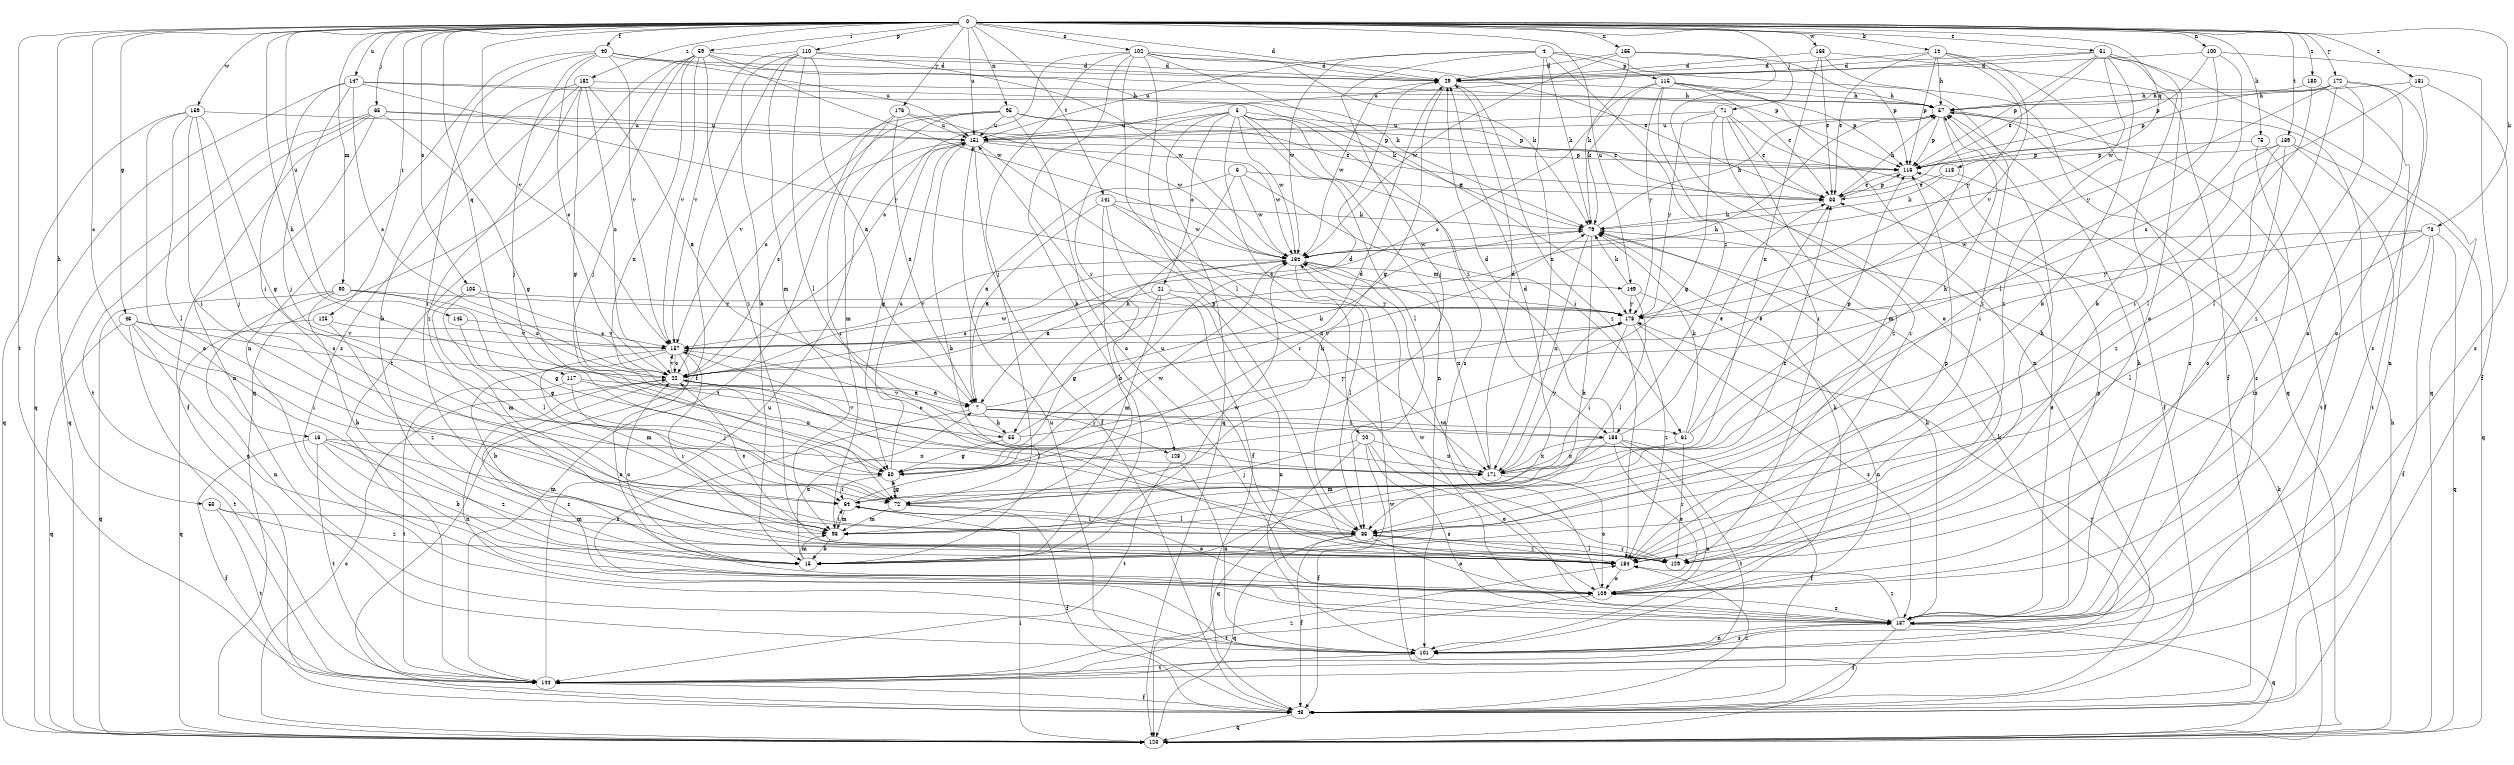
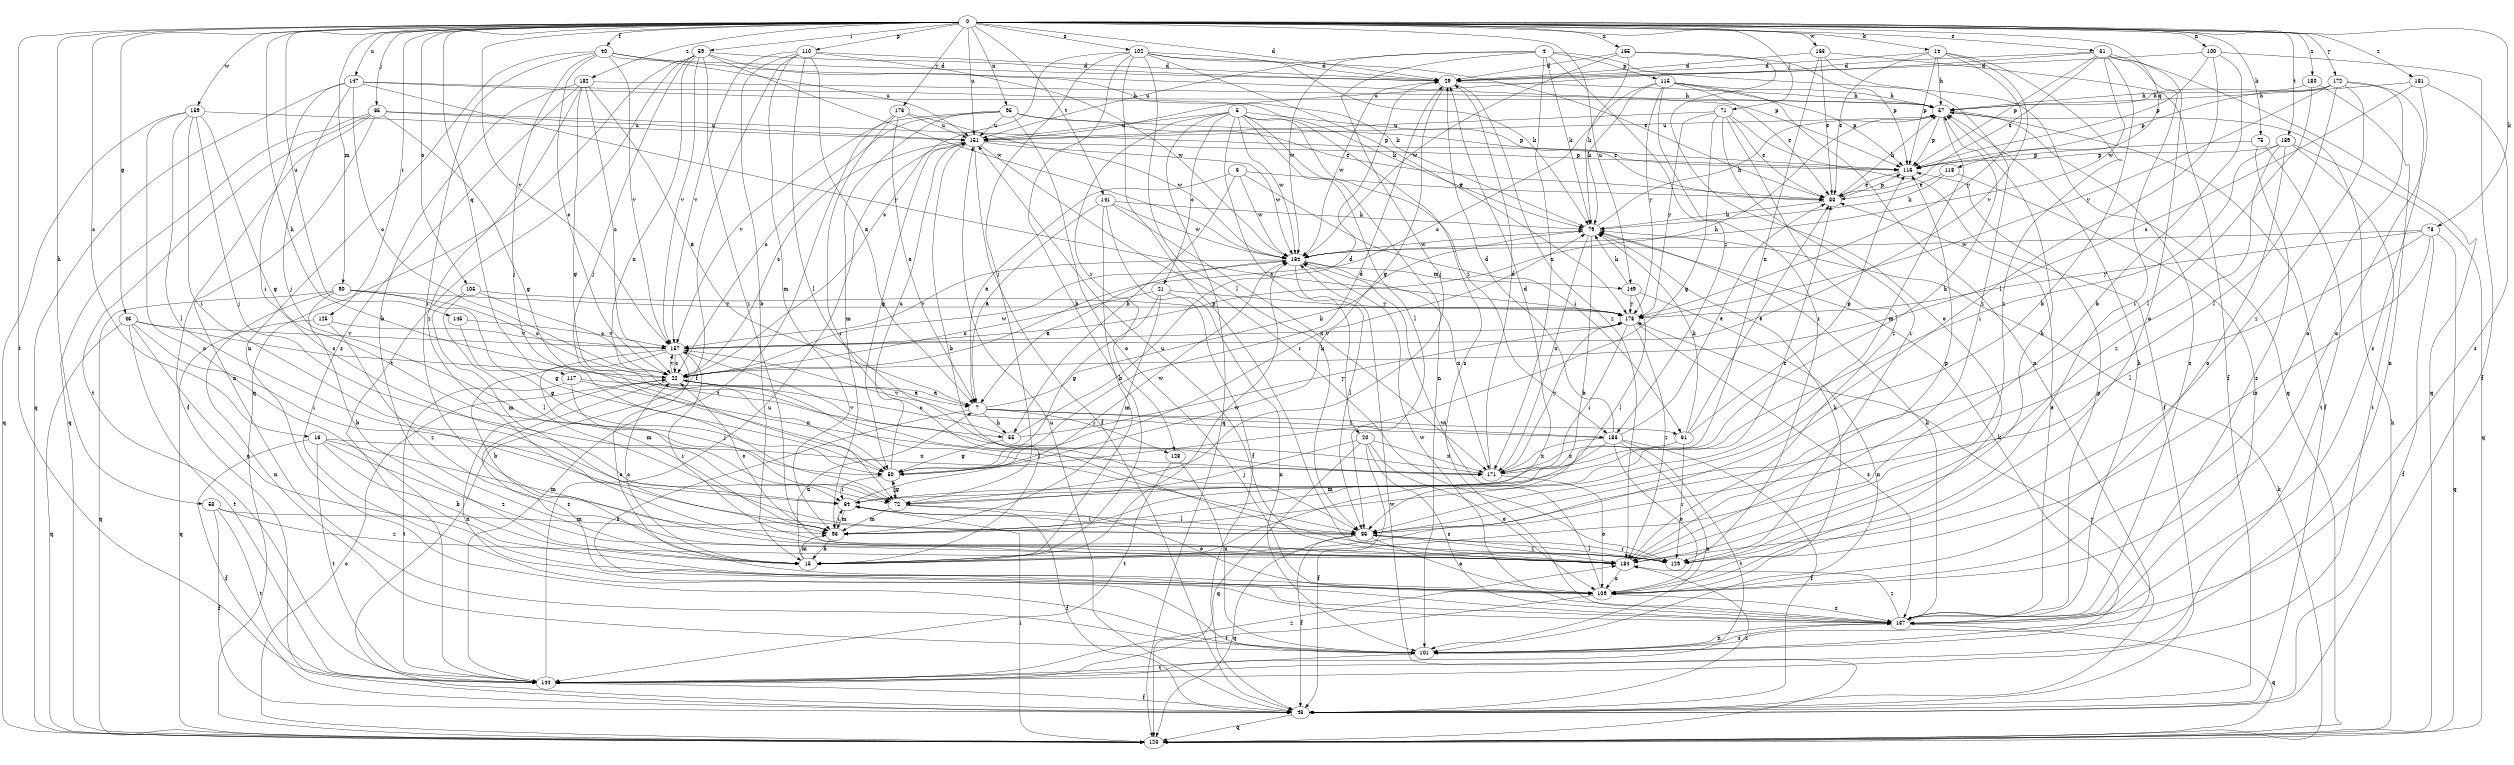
edge "137" -> "43": now "53" -> "43"
